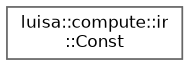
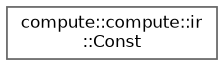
node "luisa::compute::ir ::Const": label "luisa::compute::ir ::Const" -> "compute::compute::ir ::Const"
